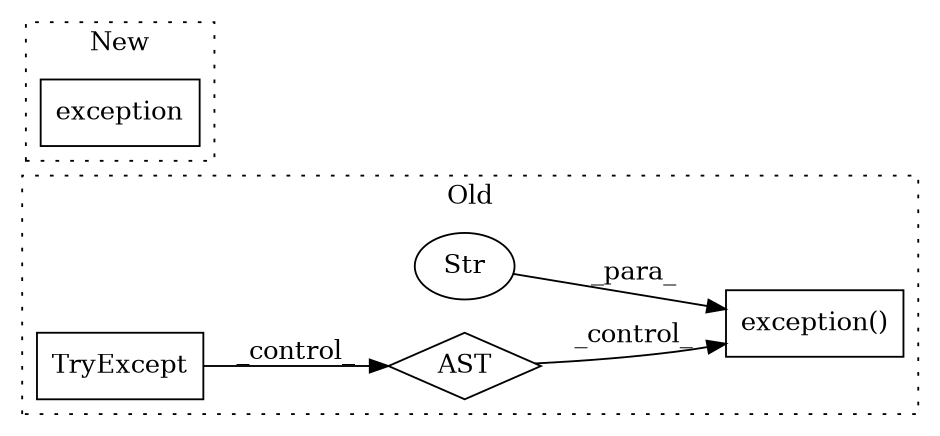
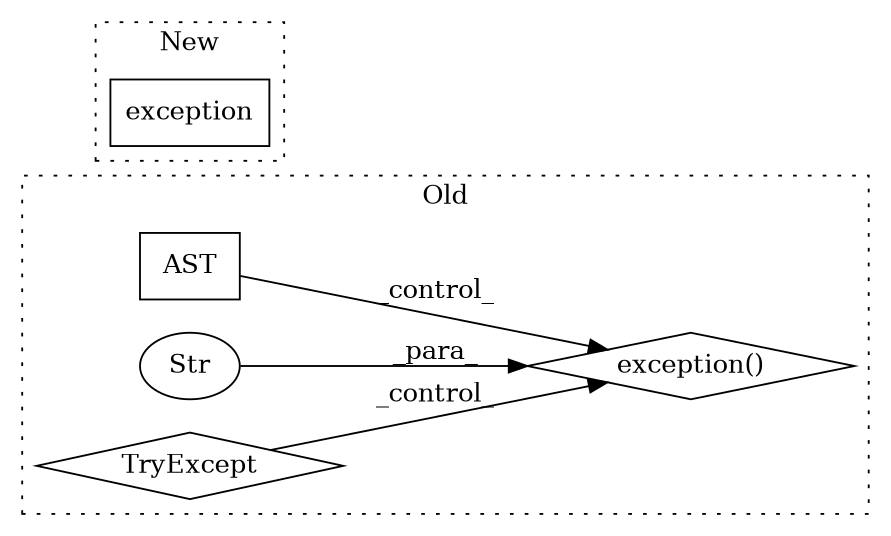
node "exception()": shape box -> diamond
node "TryExcept": shape box -> diamond
edge "TryExcept" -> "AST": now "TryExcept" -> "exception()"
node "AST": shape diamond -> box
